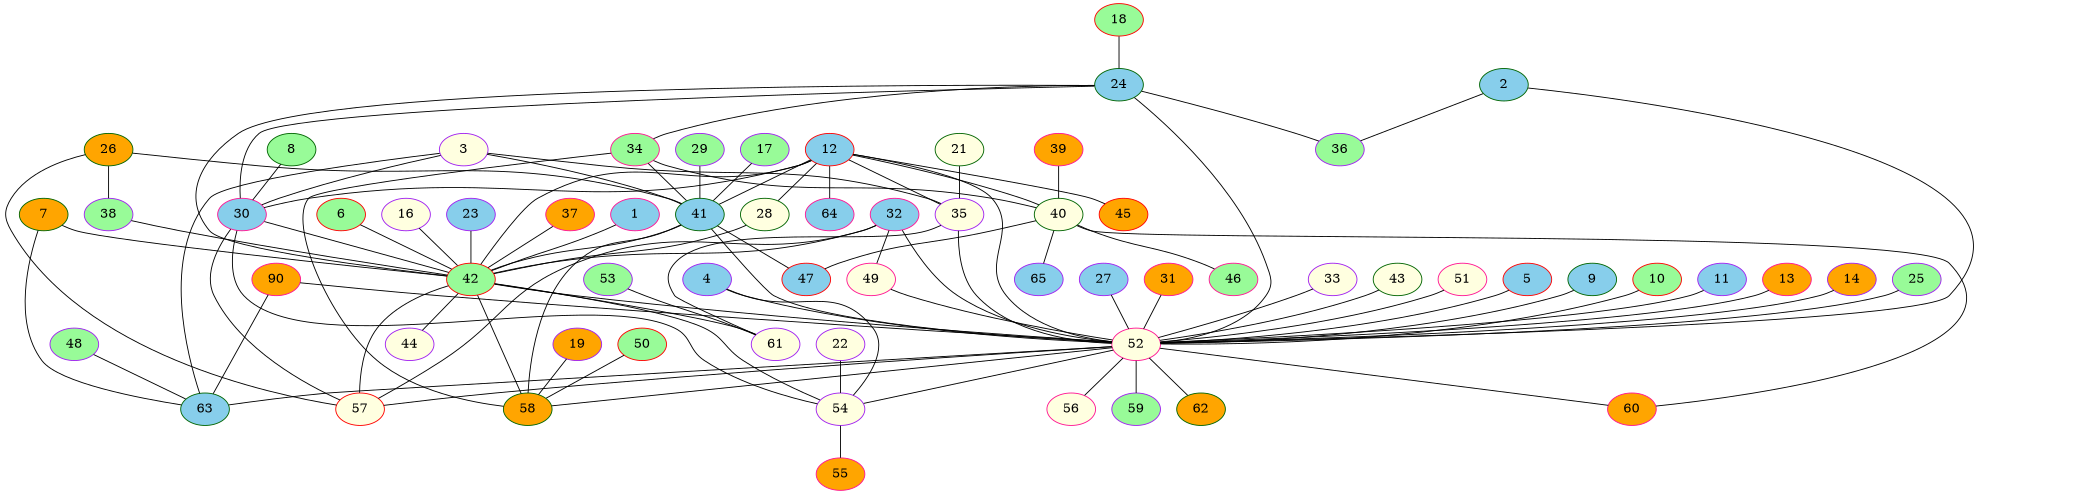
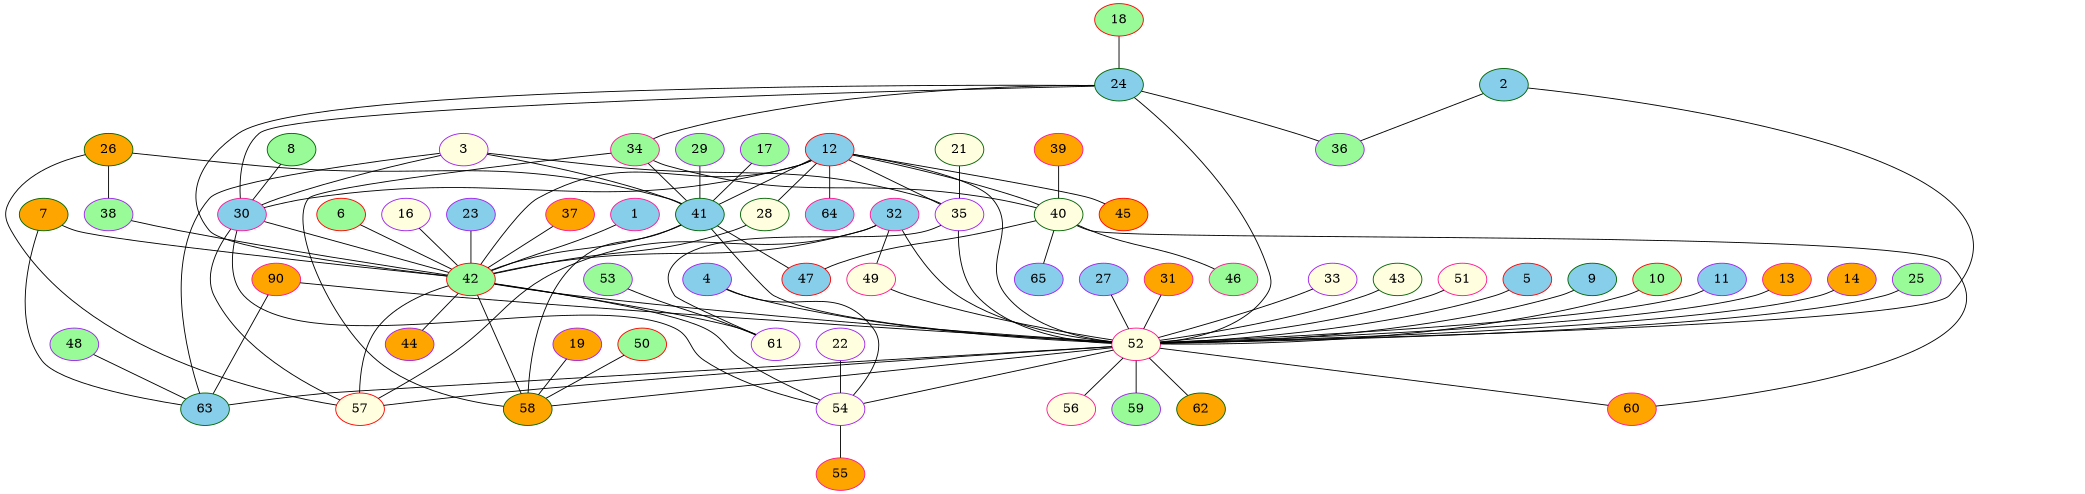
node "44": fillcolor lightyellow -> orange
